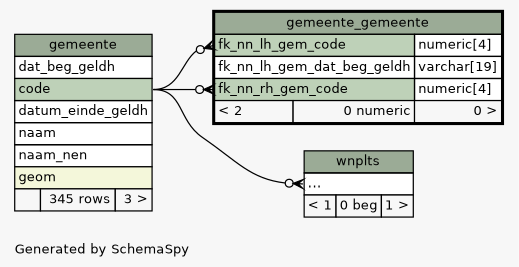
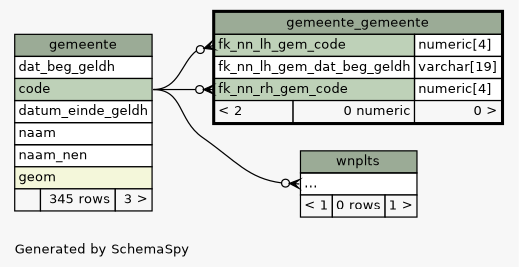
node "wnplts": text "0 beg" -> "0 rows"
